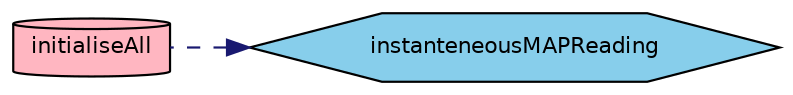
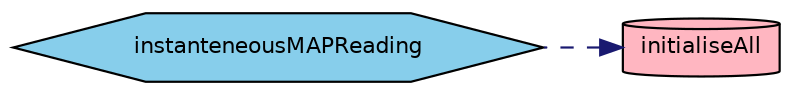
edge "initialiseAll" -> "instanteneousMAPReading": reversed
